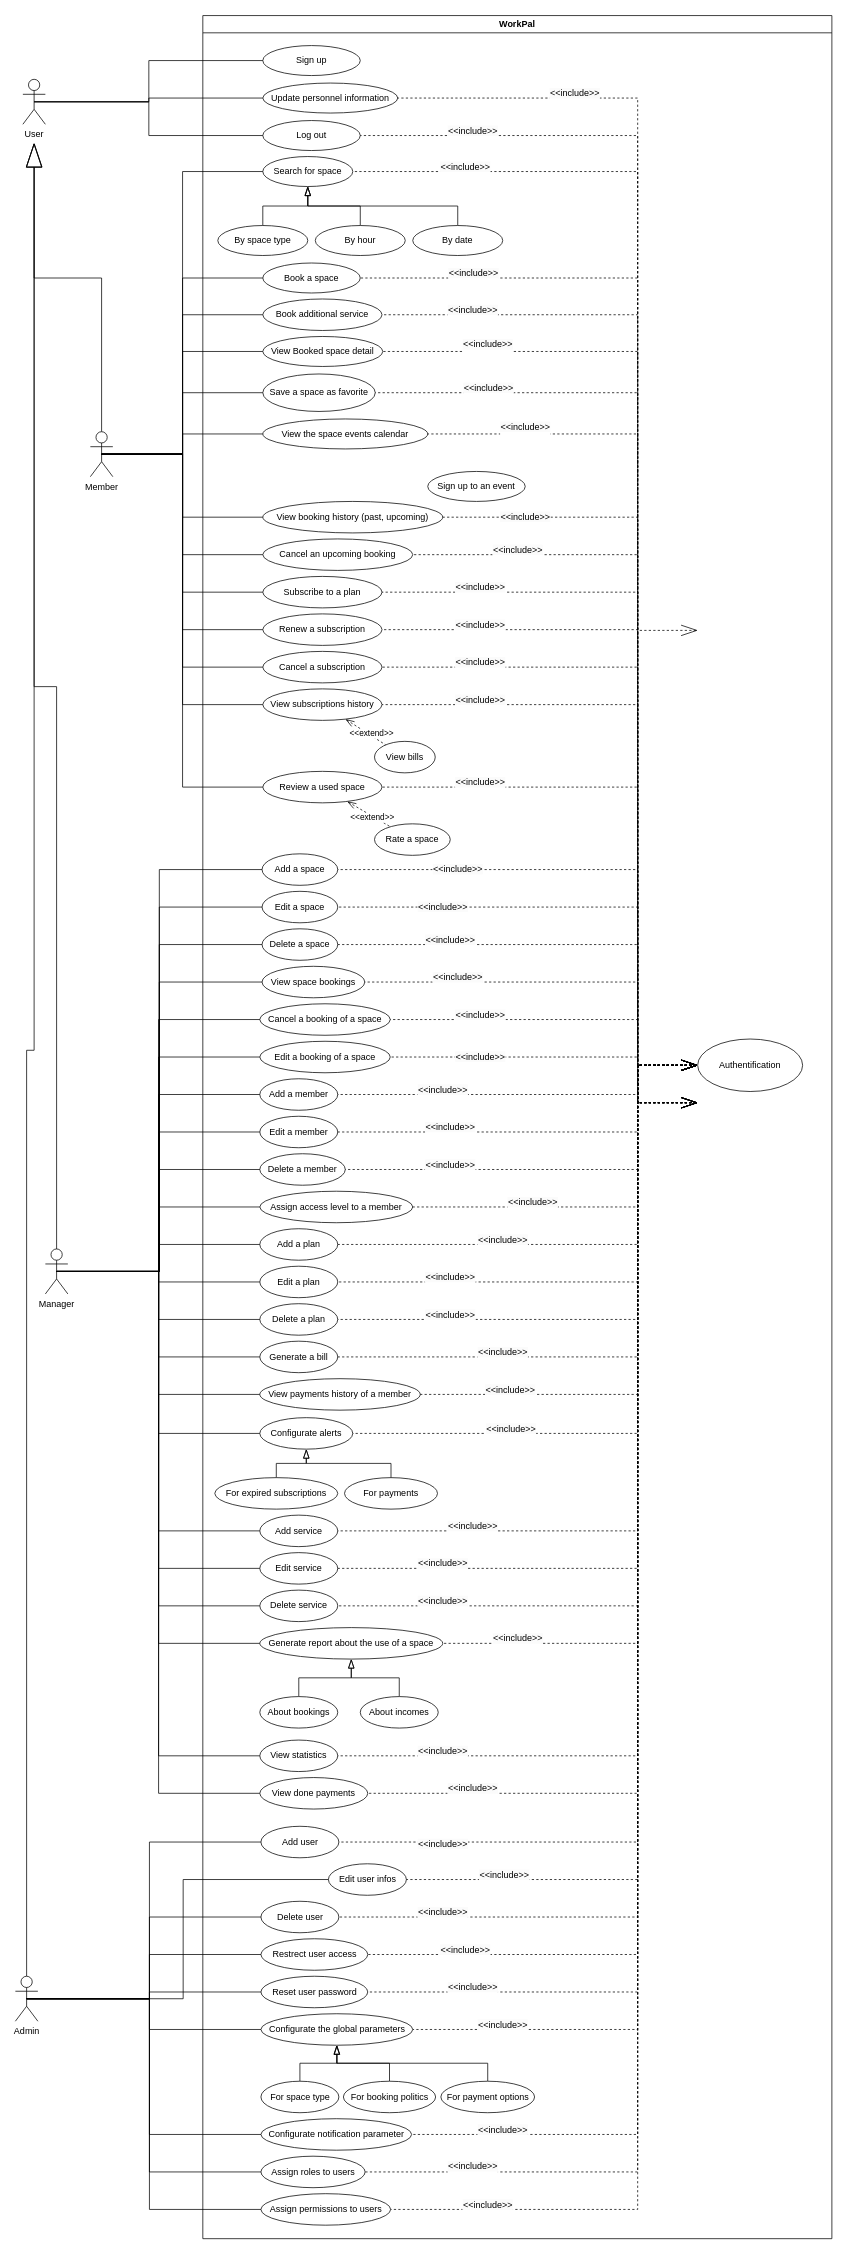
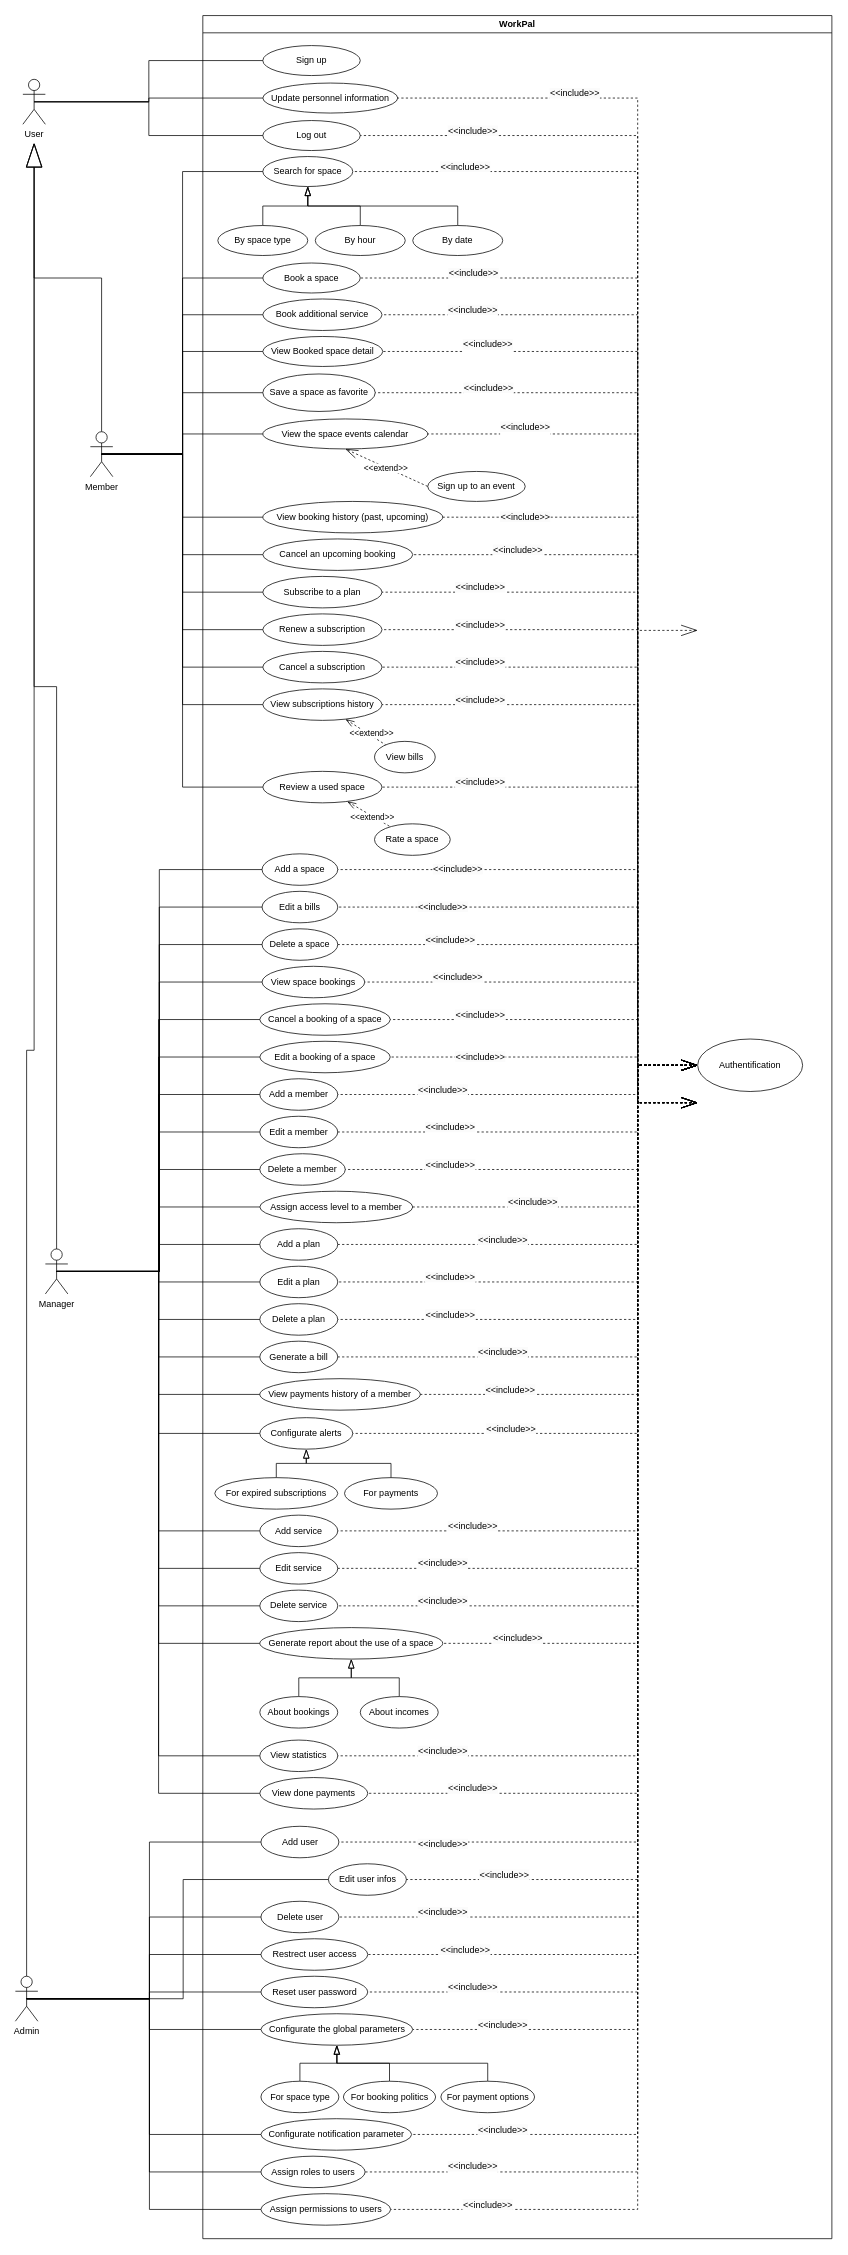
edge "Sign up to an event" -> "View the space events calendar": added, label "<<extend>>"
node "Edit a space": label "Edit a space" -> "Edit a bills"
